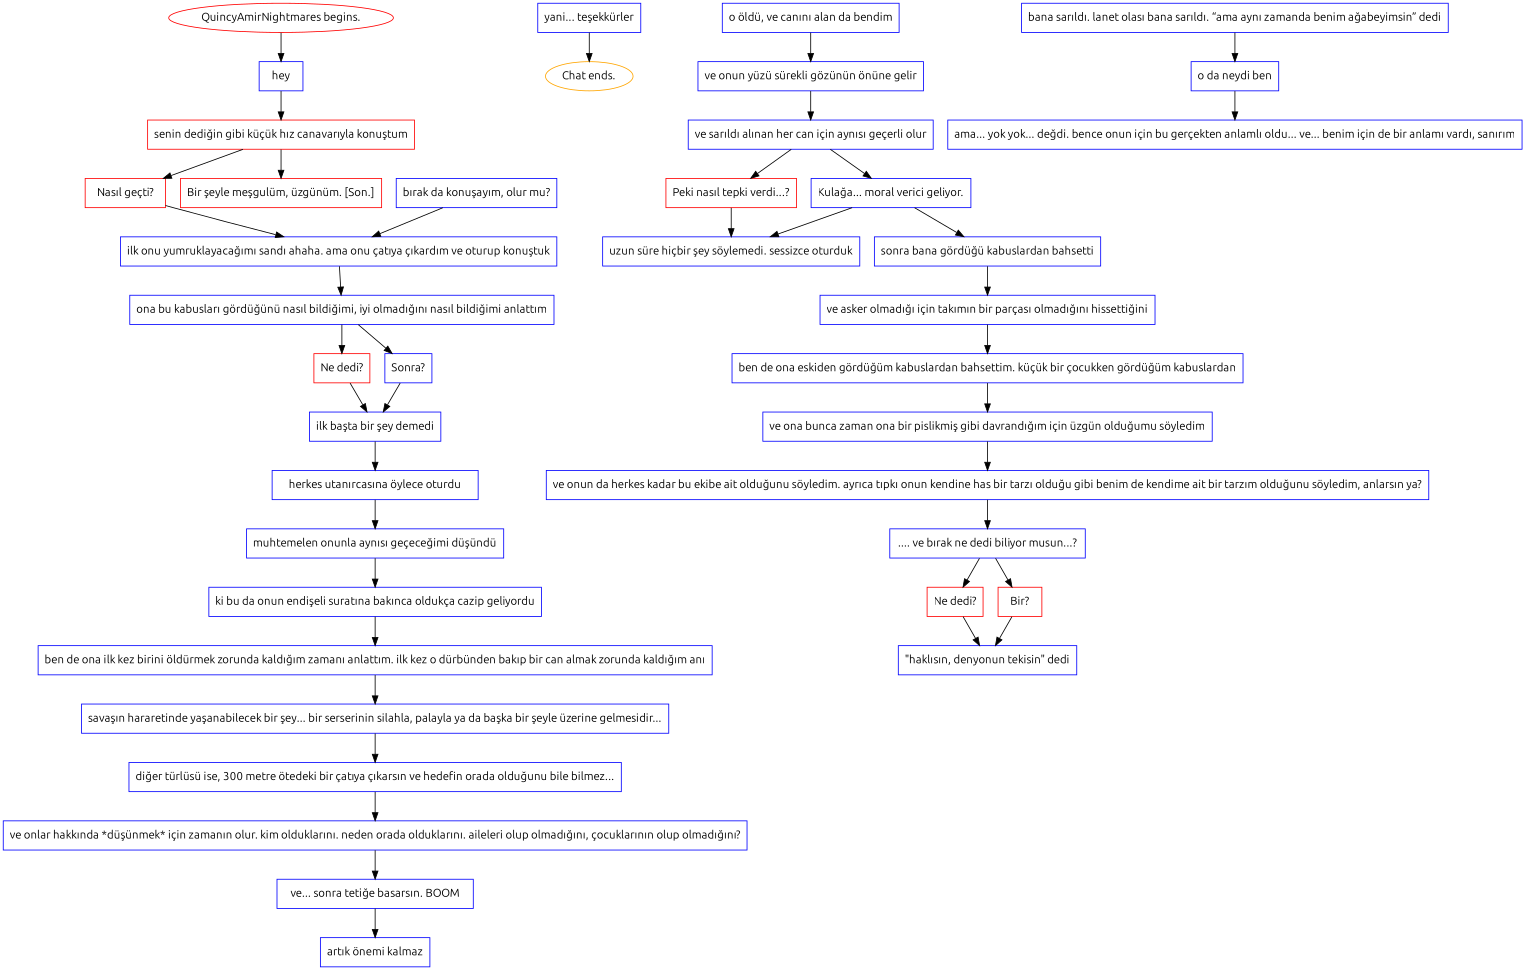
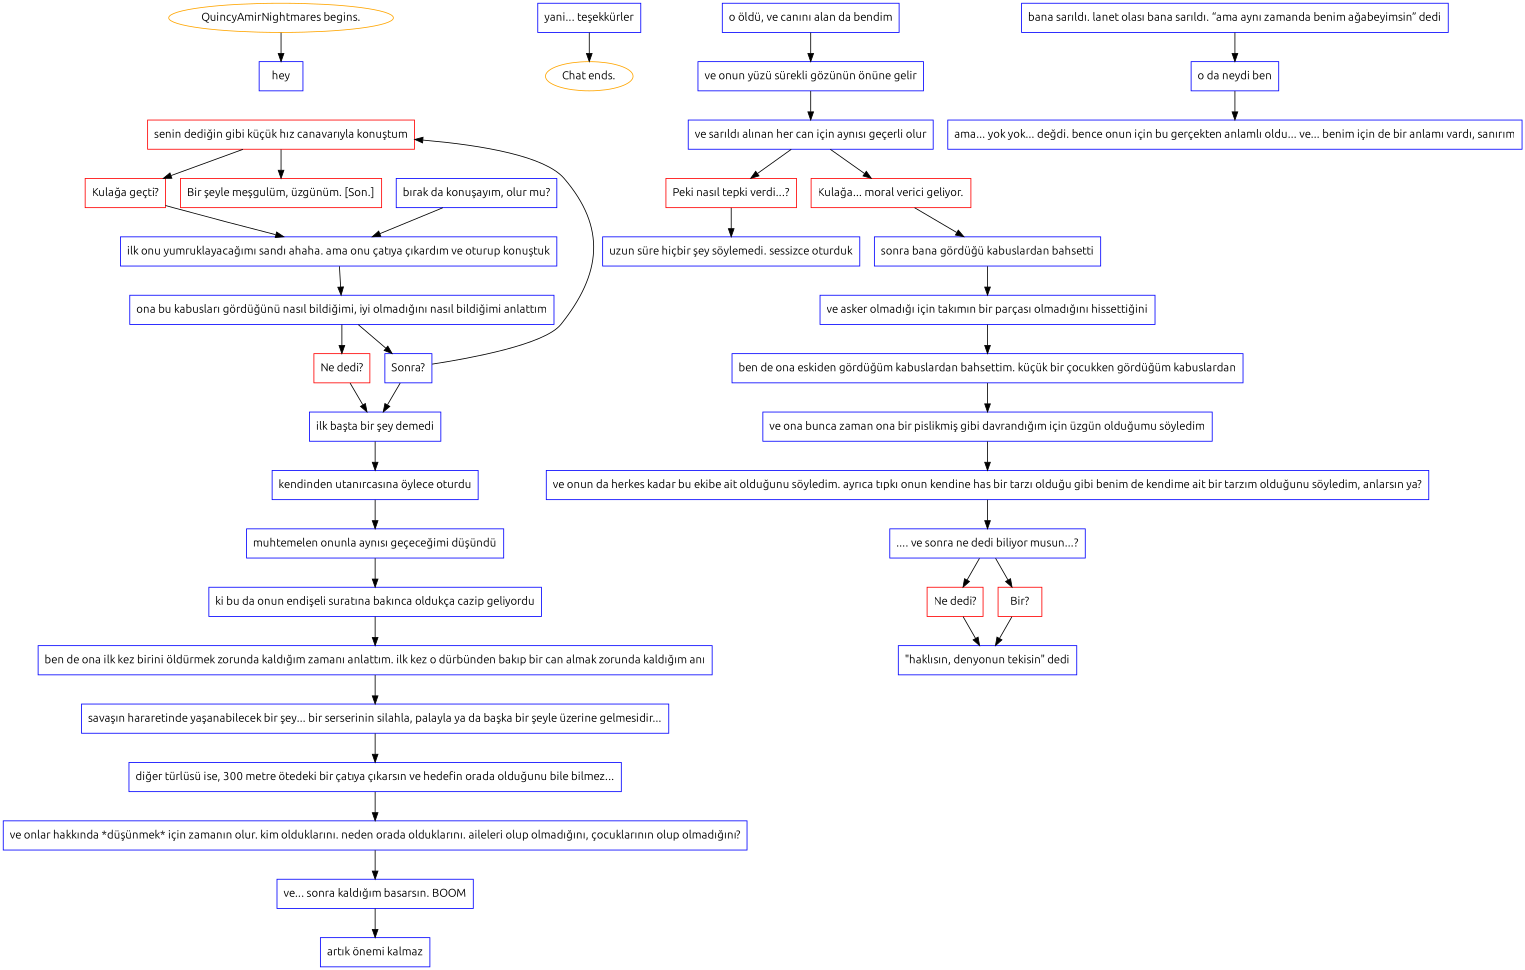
node "QuincyAmirNightmares begins.": color red -> orange
edge "hey" -> "senin dediğin gibi küçük hız canavarıyla konuştum": now "Sonra?" -> "senin dediğin gibi küçük hız canavarıyla konuştum"
node "Nasıl geçti?": label "Nasıl geçti?" -> "Kulağa geçti?"
node "Kulağa... moral verici geliyor.": color blue -> red
edge "Kulağa... moral verici geliyor." -> "uzun süre hiçbir şey söylemedi. sessizce oturduk": removed
node "herkes utanırcasına öylece oturdu": label "herkes utanırcasına öylece oturdu" -> "kendinden utanırcasına öylece oturdu"
node ".... ve bırak ne dedi biliyor musun...?": label ".... ve bırak ne dedi biliyor musun...?" -> ".... ve sonra ne dedi biliyor musun...?"
node "ve... sonra tetiğe basarsın. BOOM": label "ve... sonra tetiğe basarsın. BOOM" -> "ve... sonra kaldığım basarsın. BOOM"
